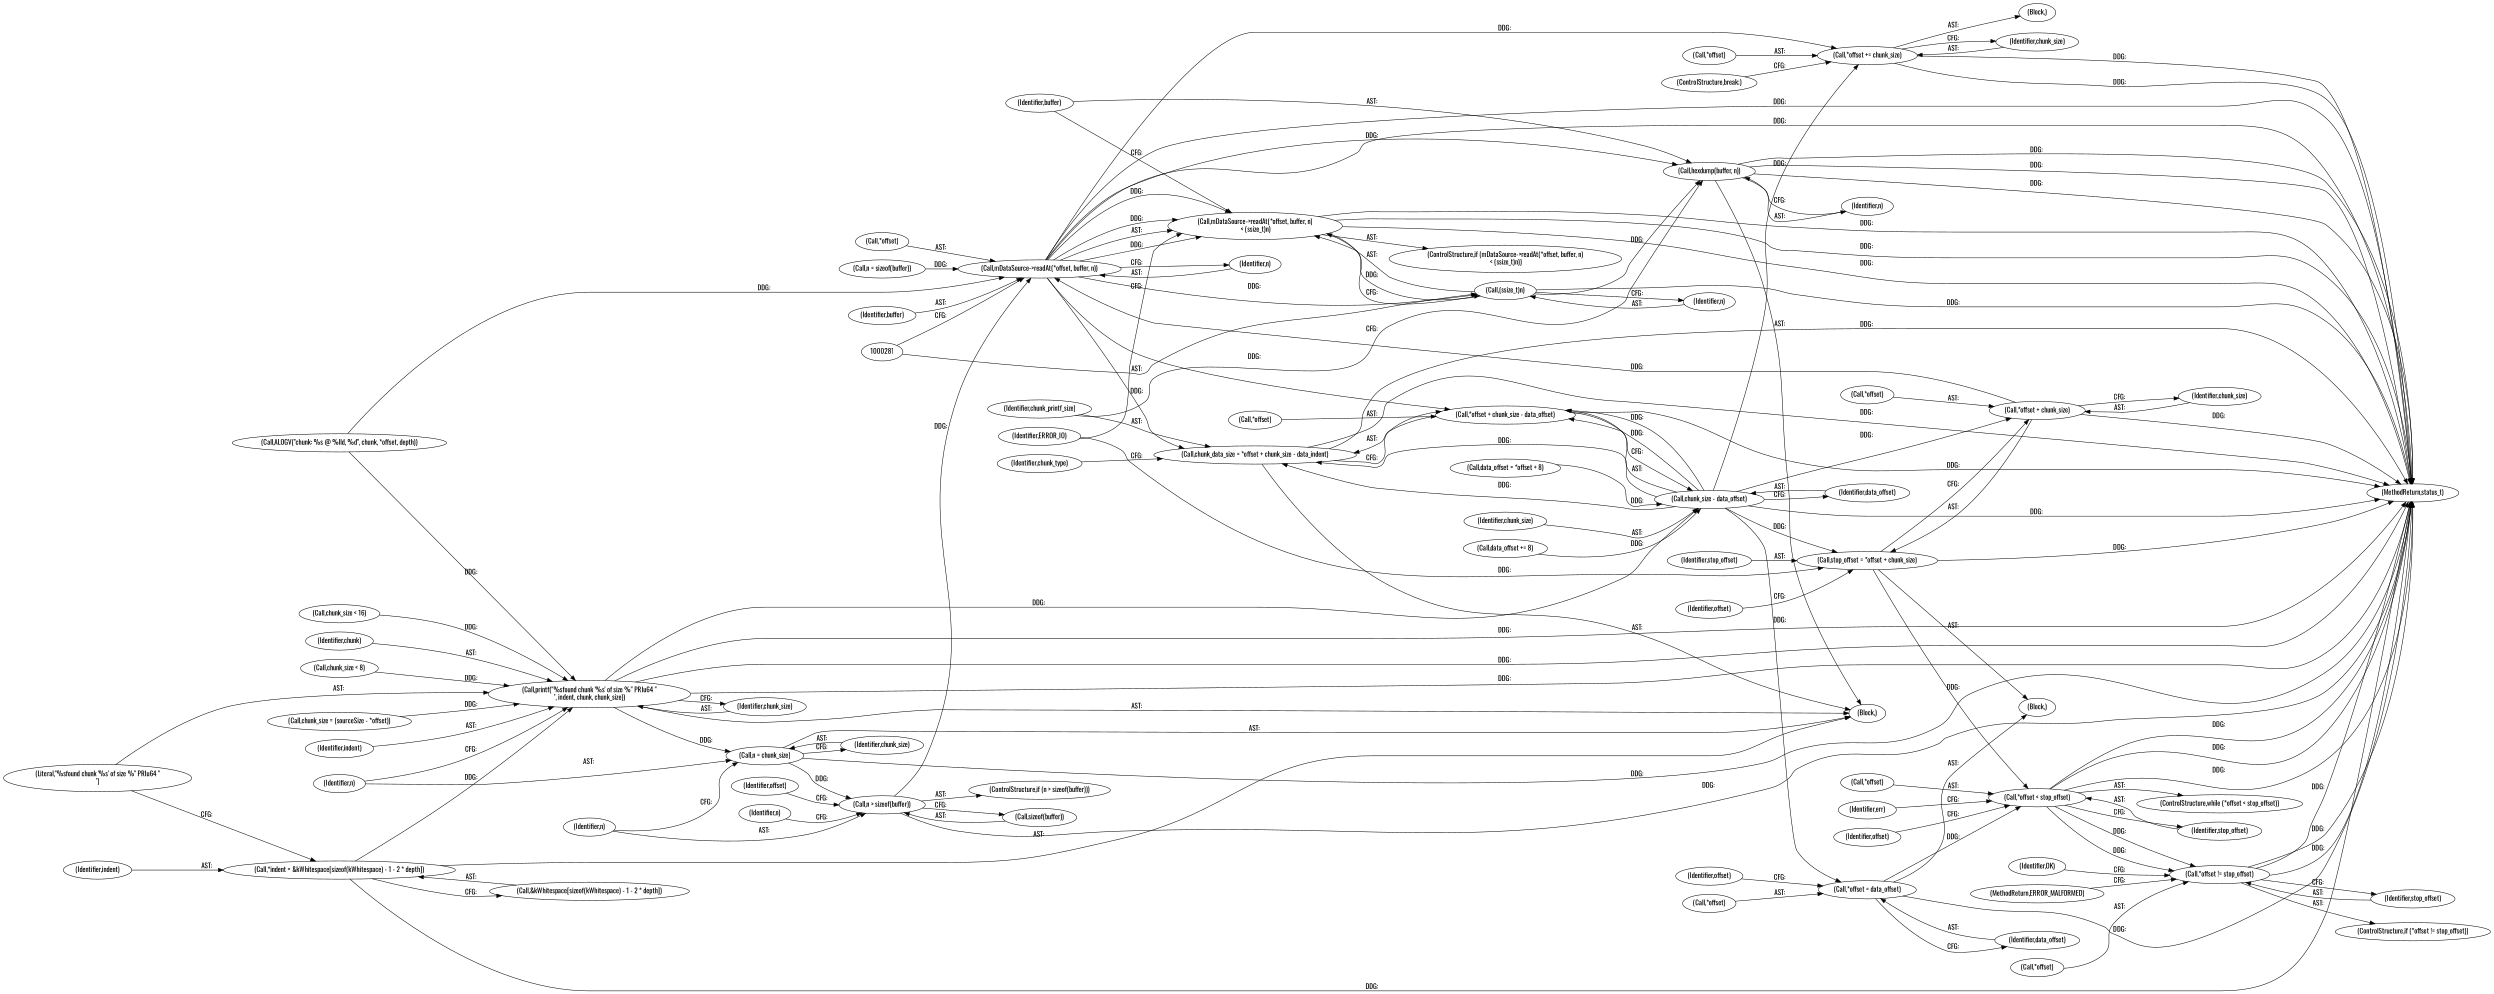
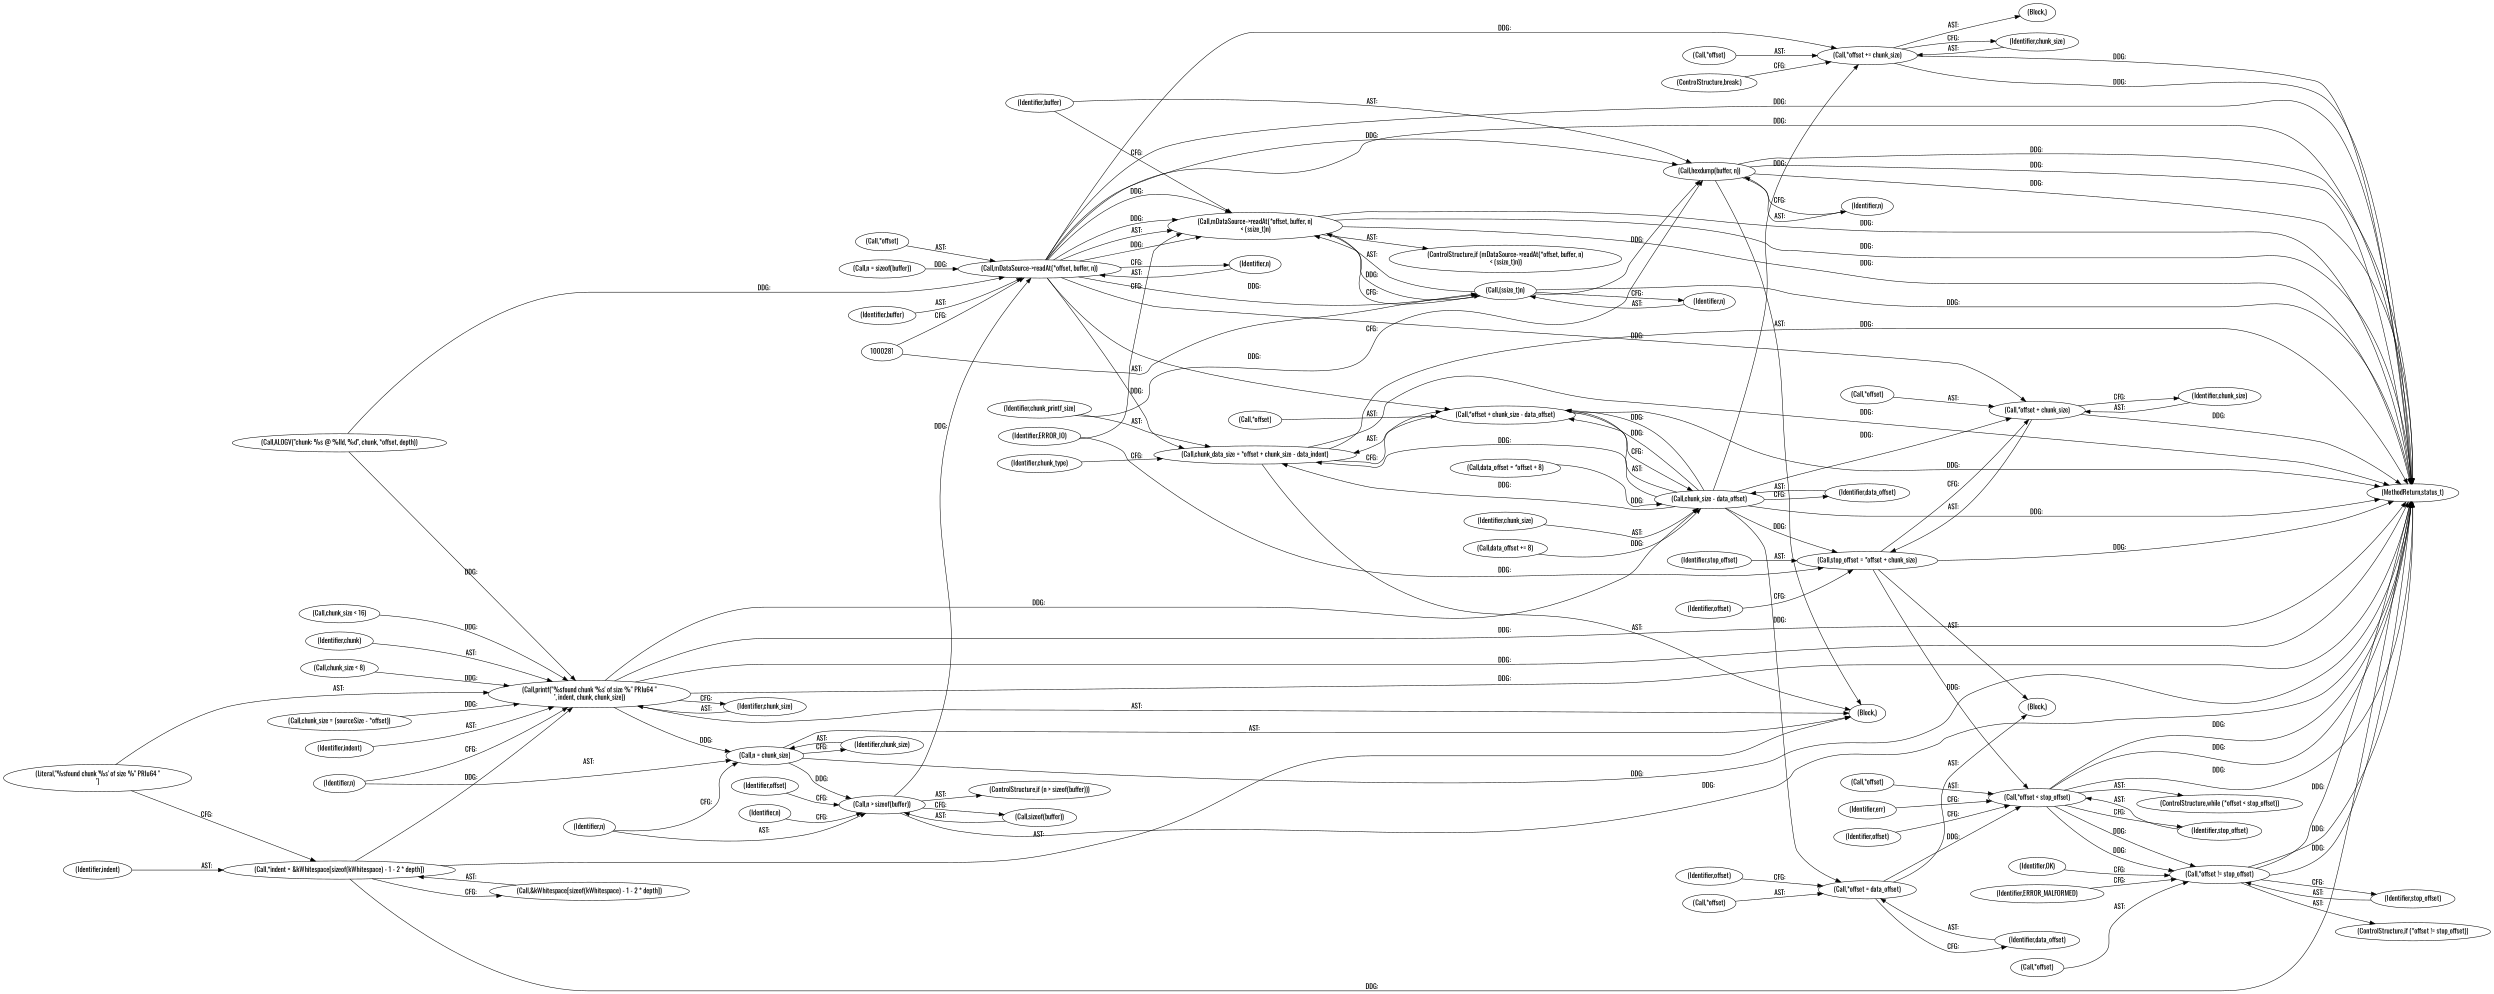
edge "(Call,*offset + chunk_size)" -> "(Call,mDataSource->readAt(*offset, buffer, n))": reversed
node "(MethodReturn,ERROR_MALFORMED)": label "(MethodReturn,ERROR_MALFORMED)" -> "(Identifier,ERROR_MALFORMED)"
edge "(Call,*offset = data_offset)" -> "(MethodReturn,status_t)": removed, label "DDG:"
